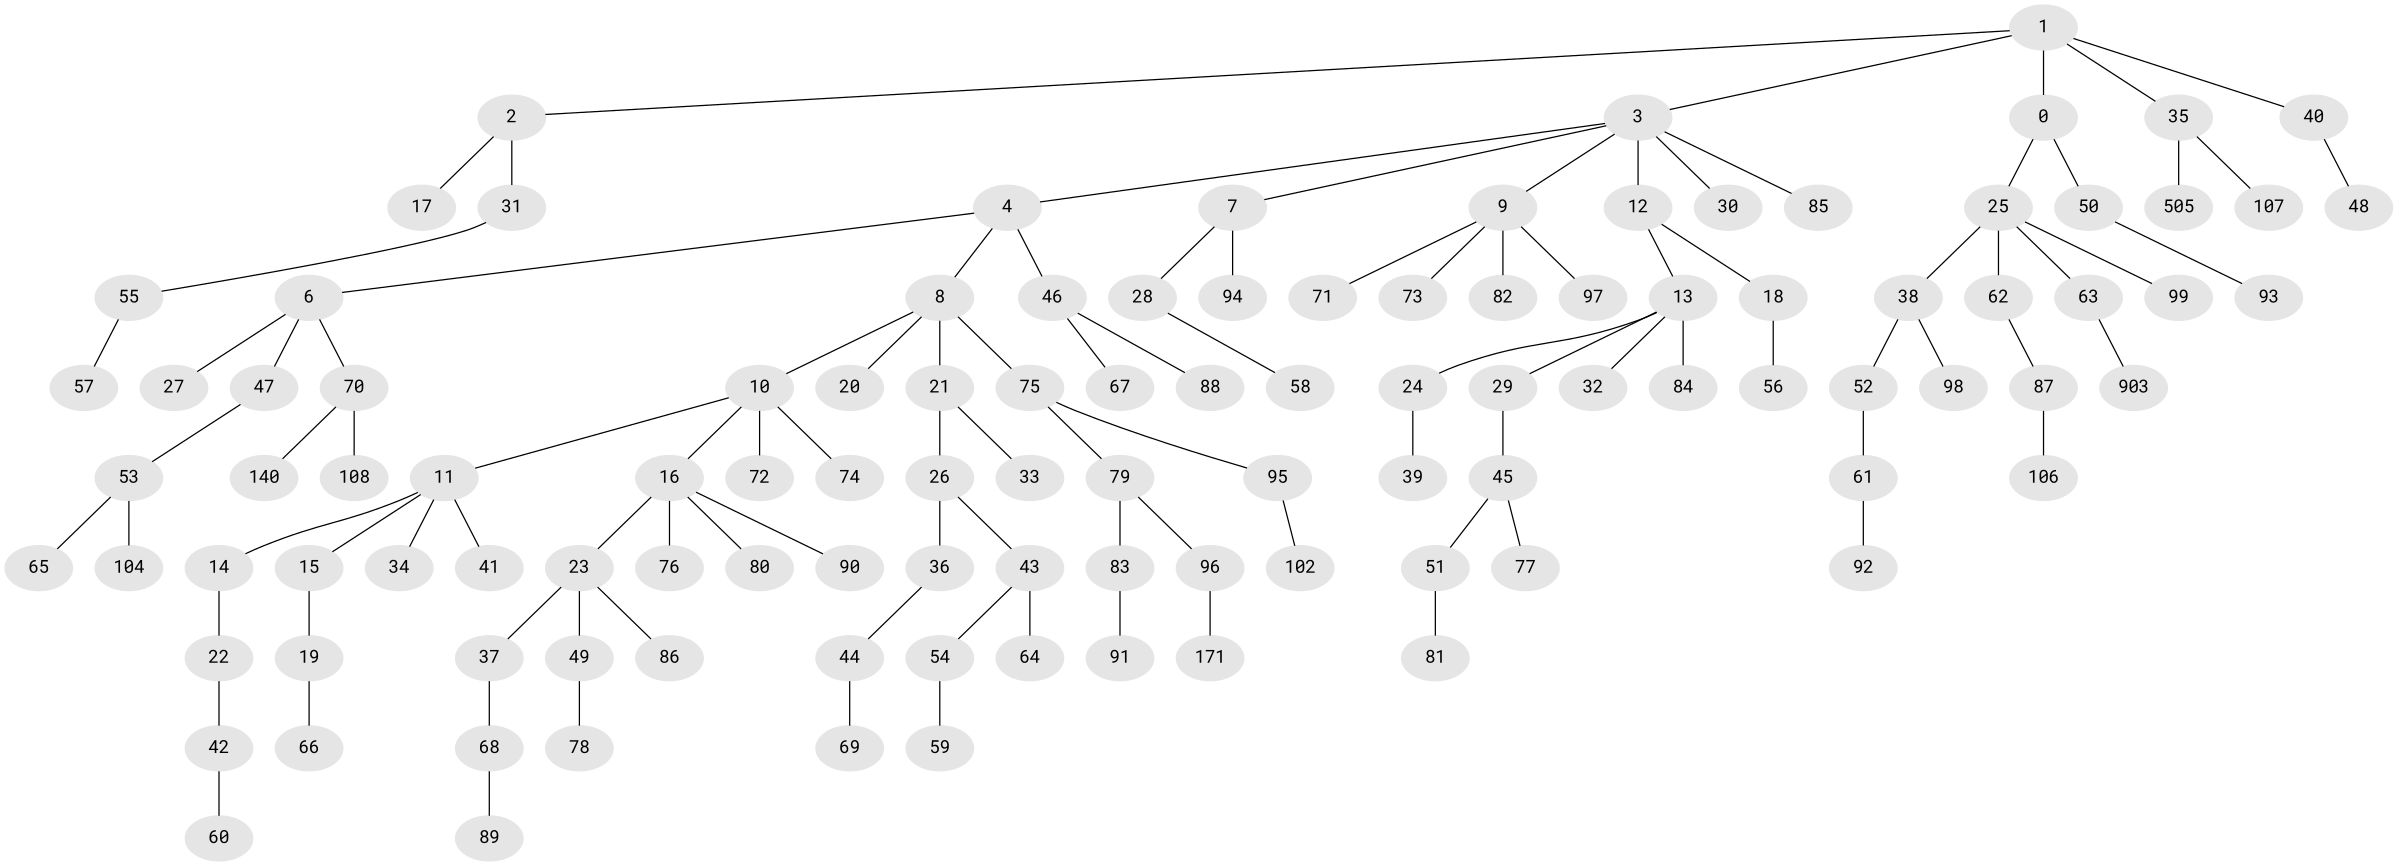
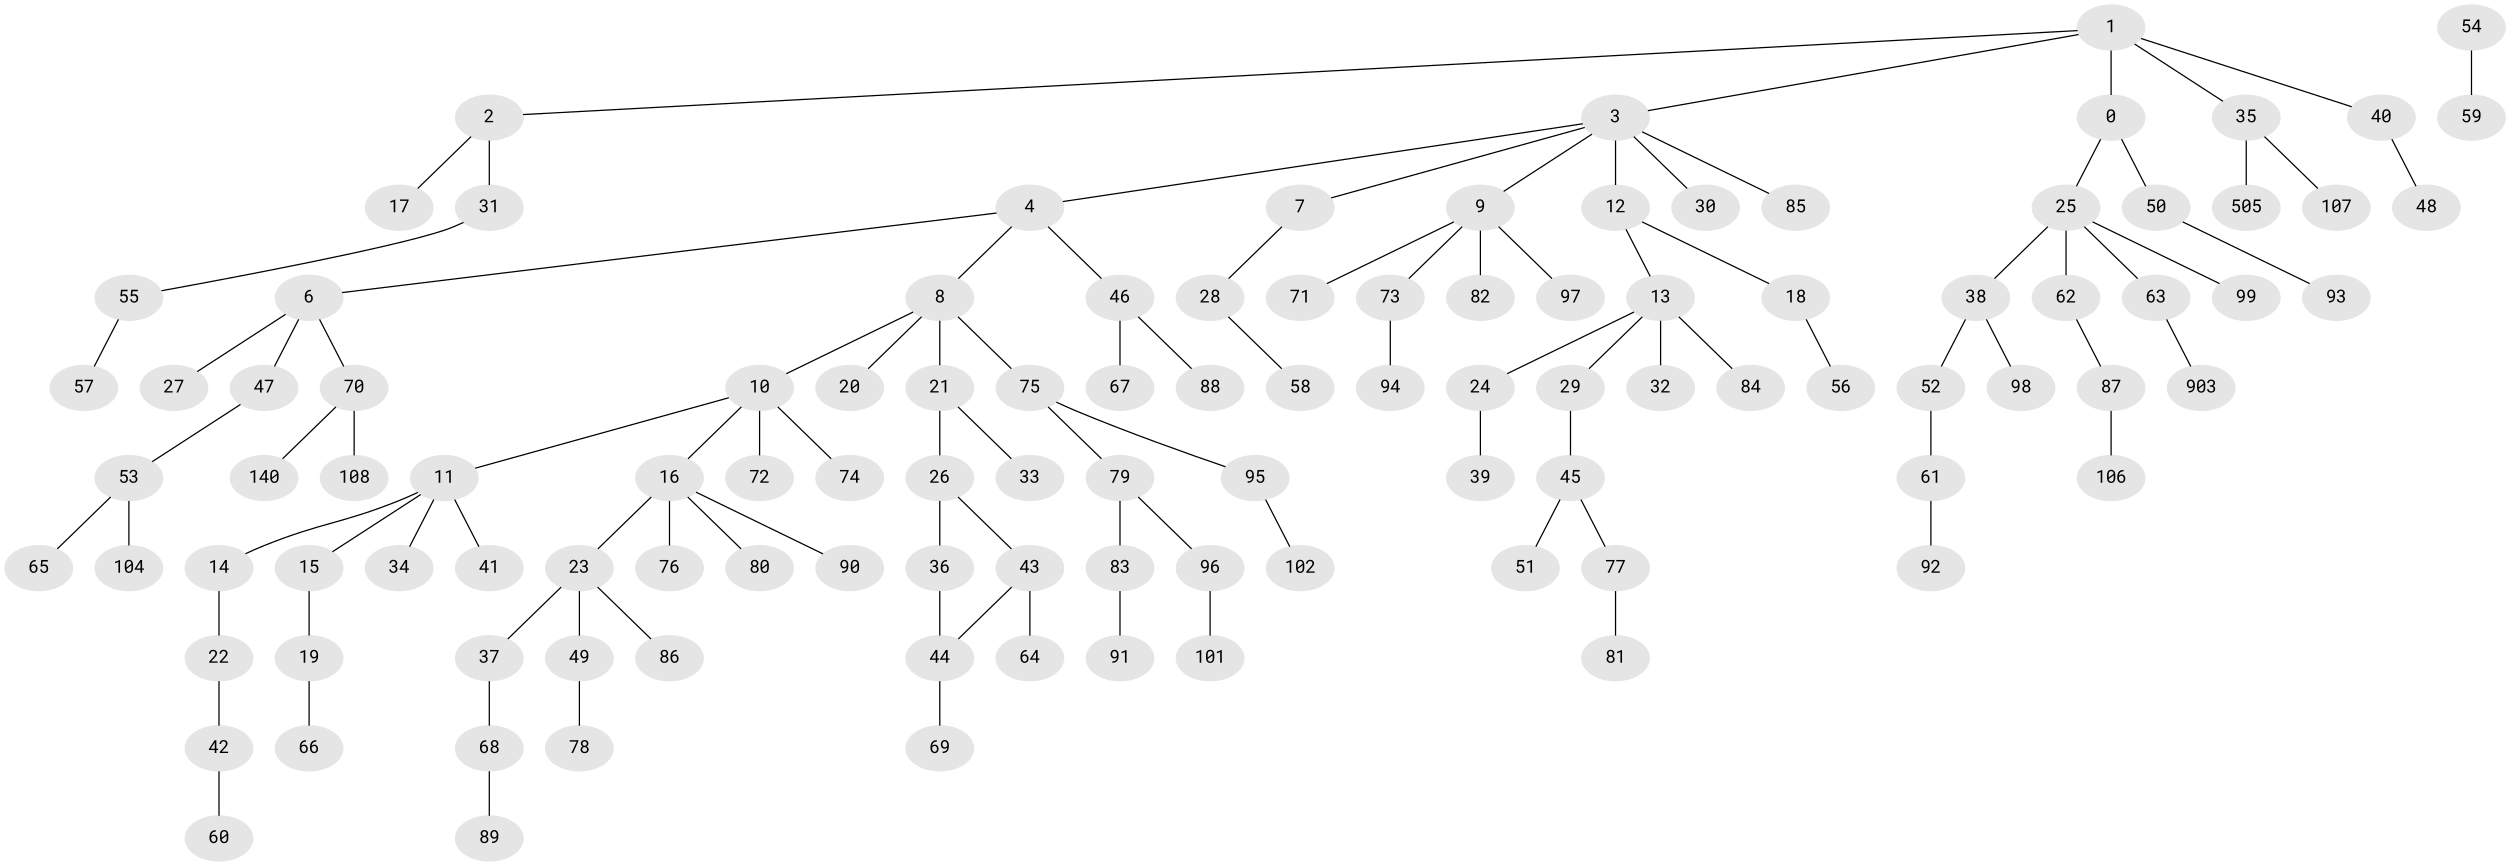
edge "7" -- "94": now "73" -- "94"
edge "43" -- "54": now "43" -- "44"
edge "51" -- "81": now "77" -- "81"
node "171": label "171" -> "101"
